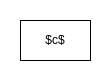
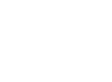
node "$c$": removed
